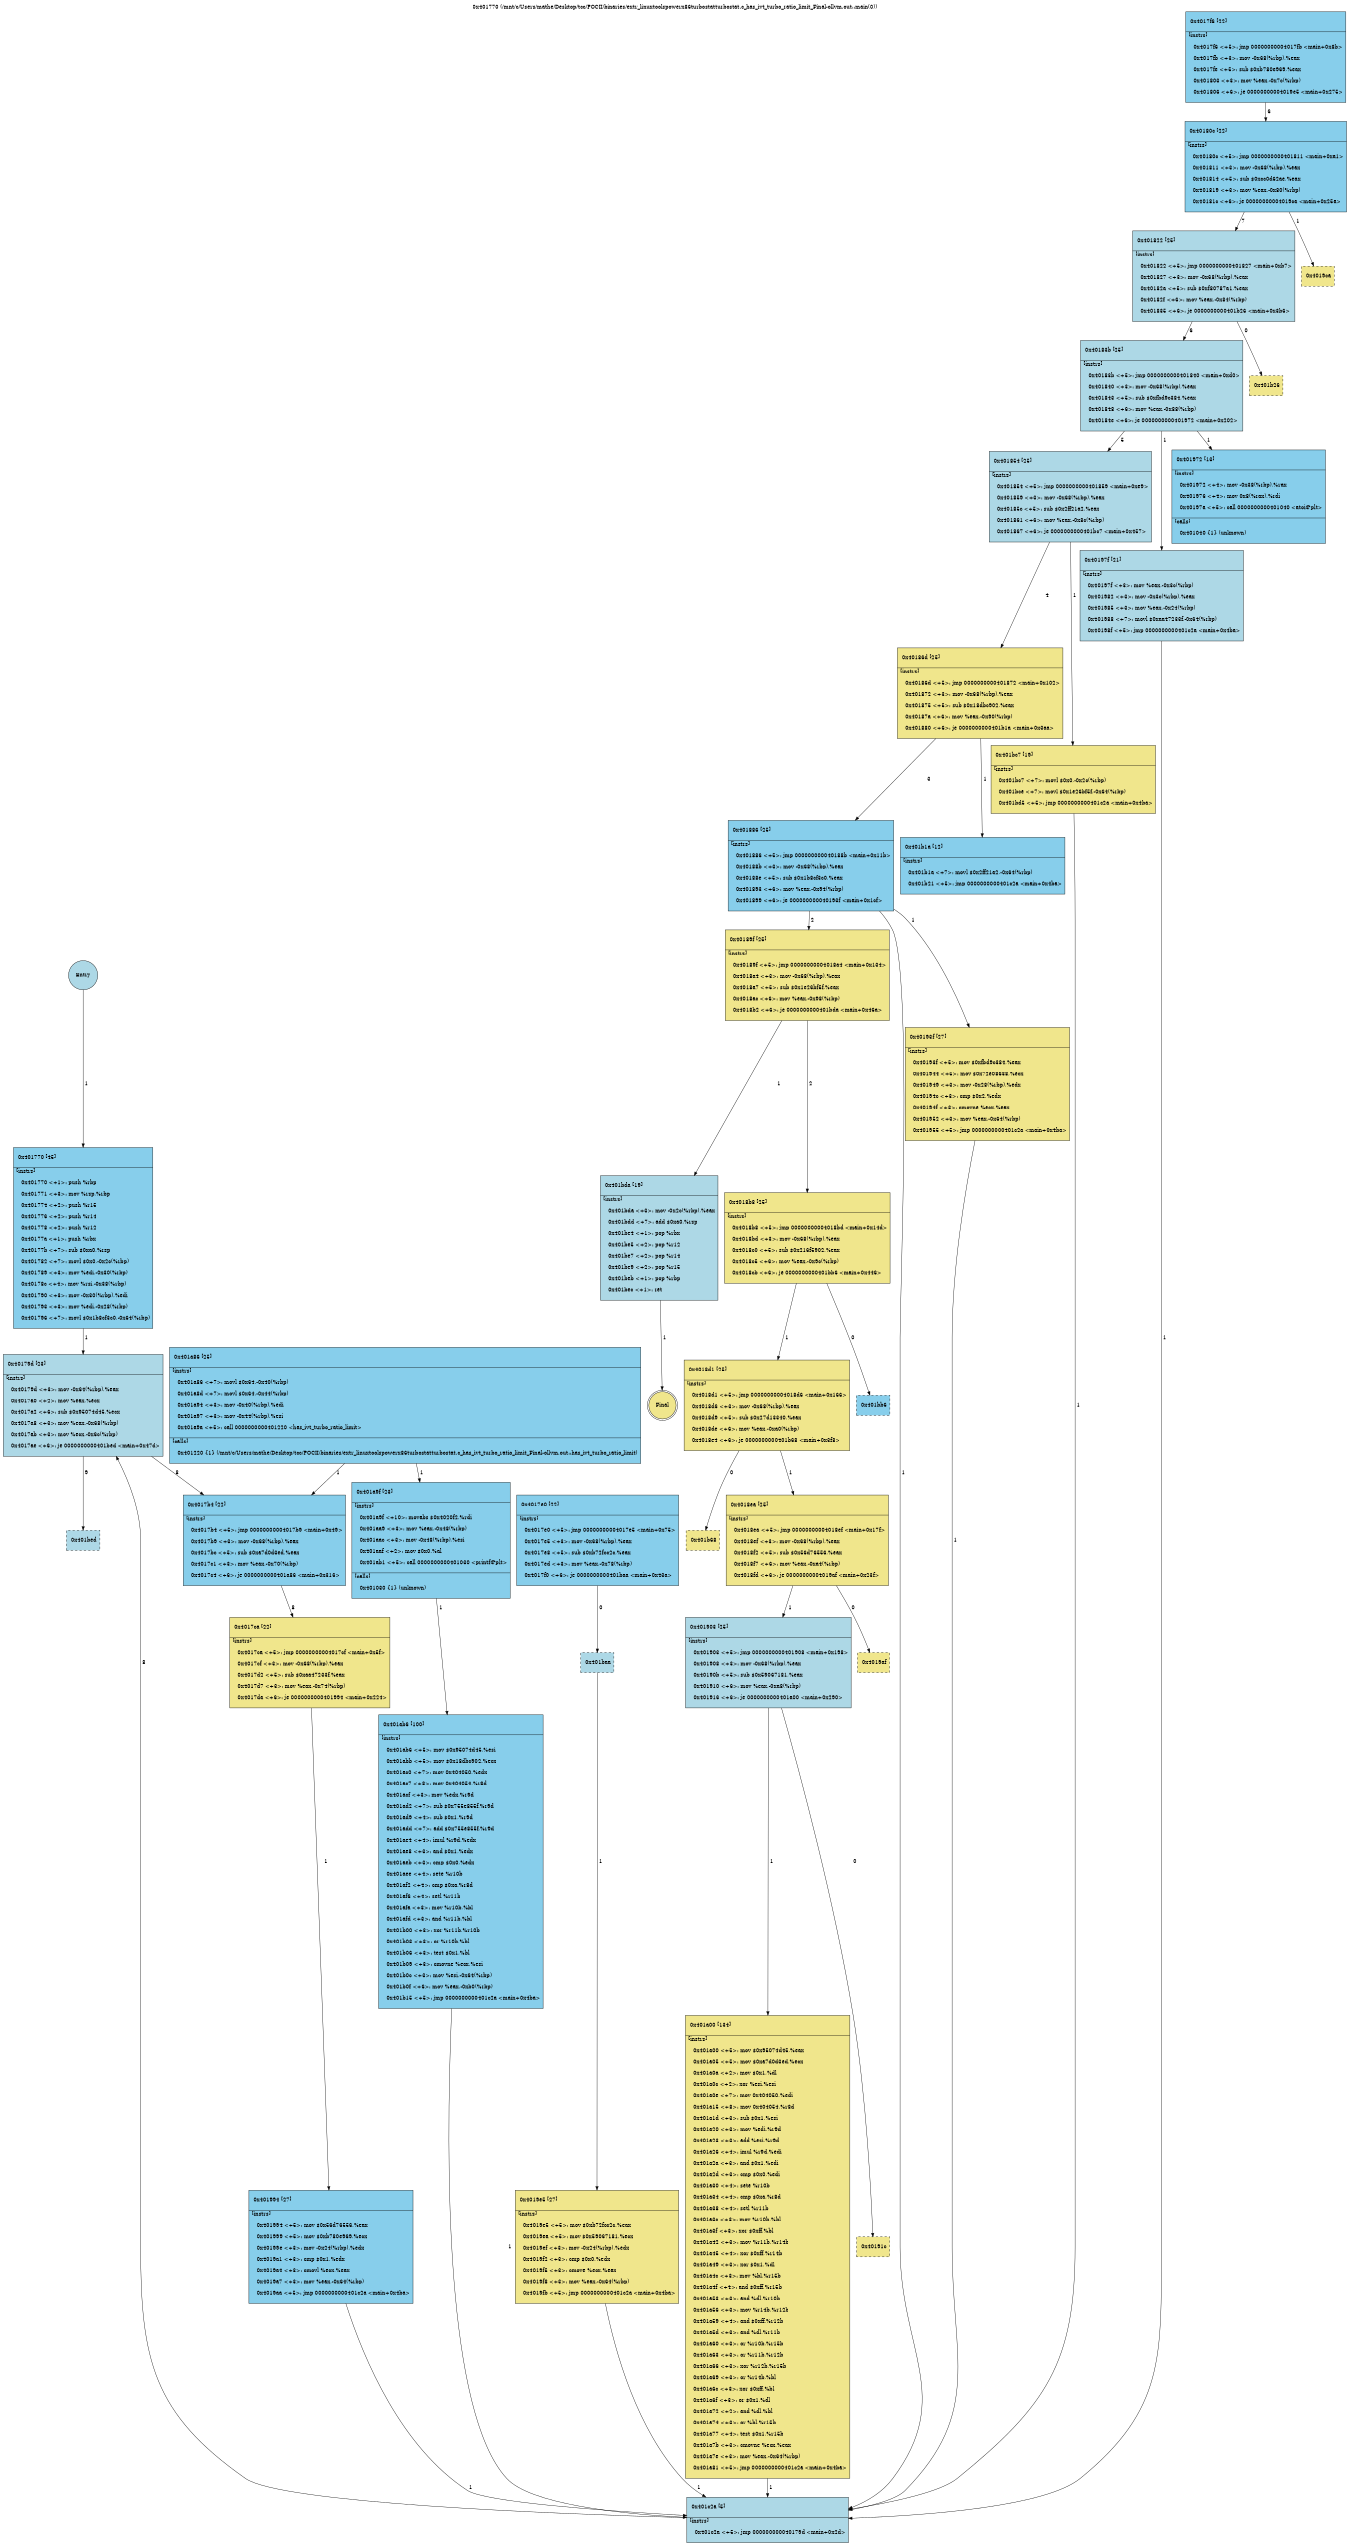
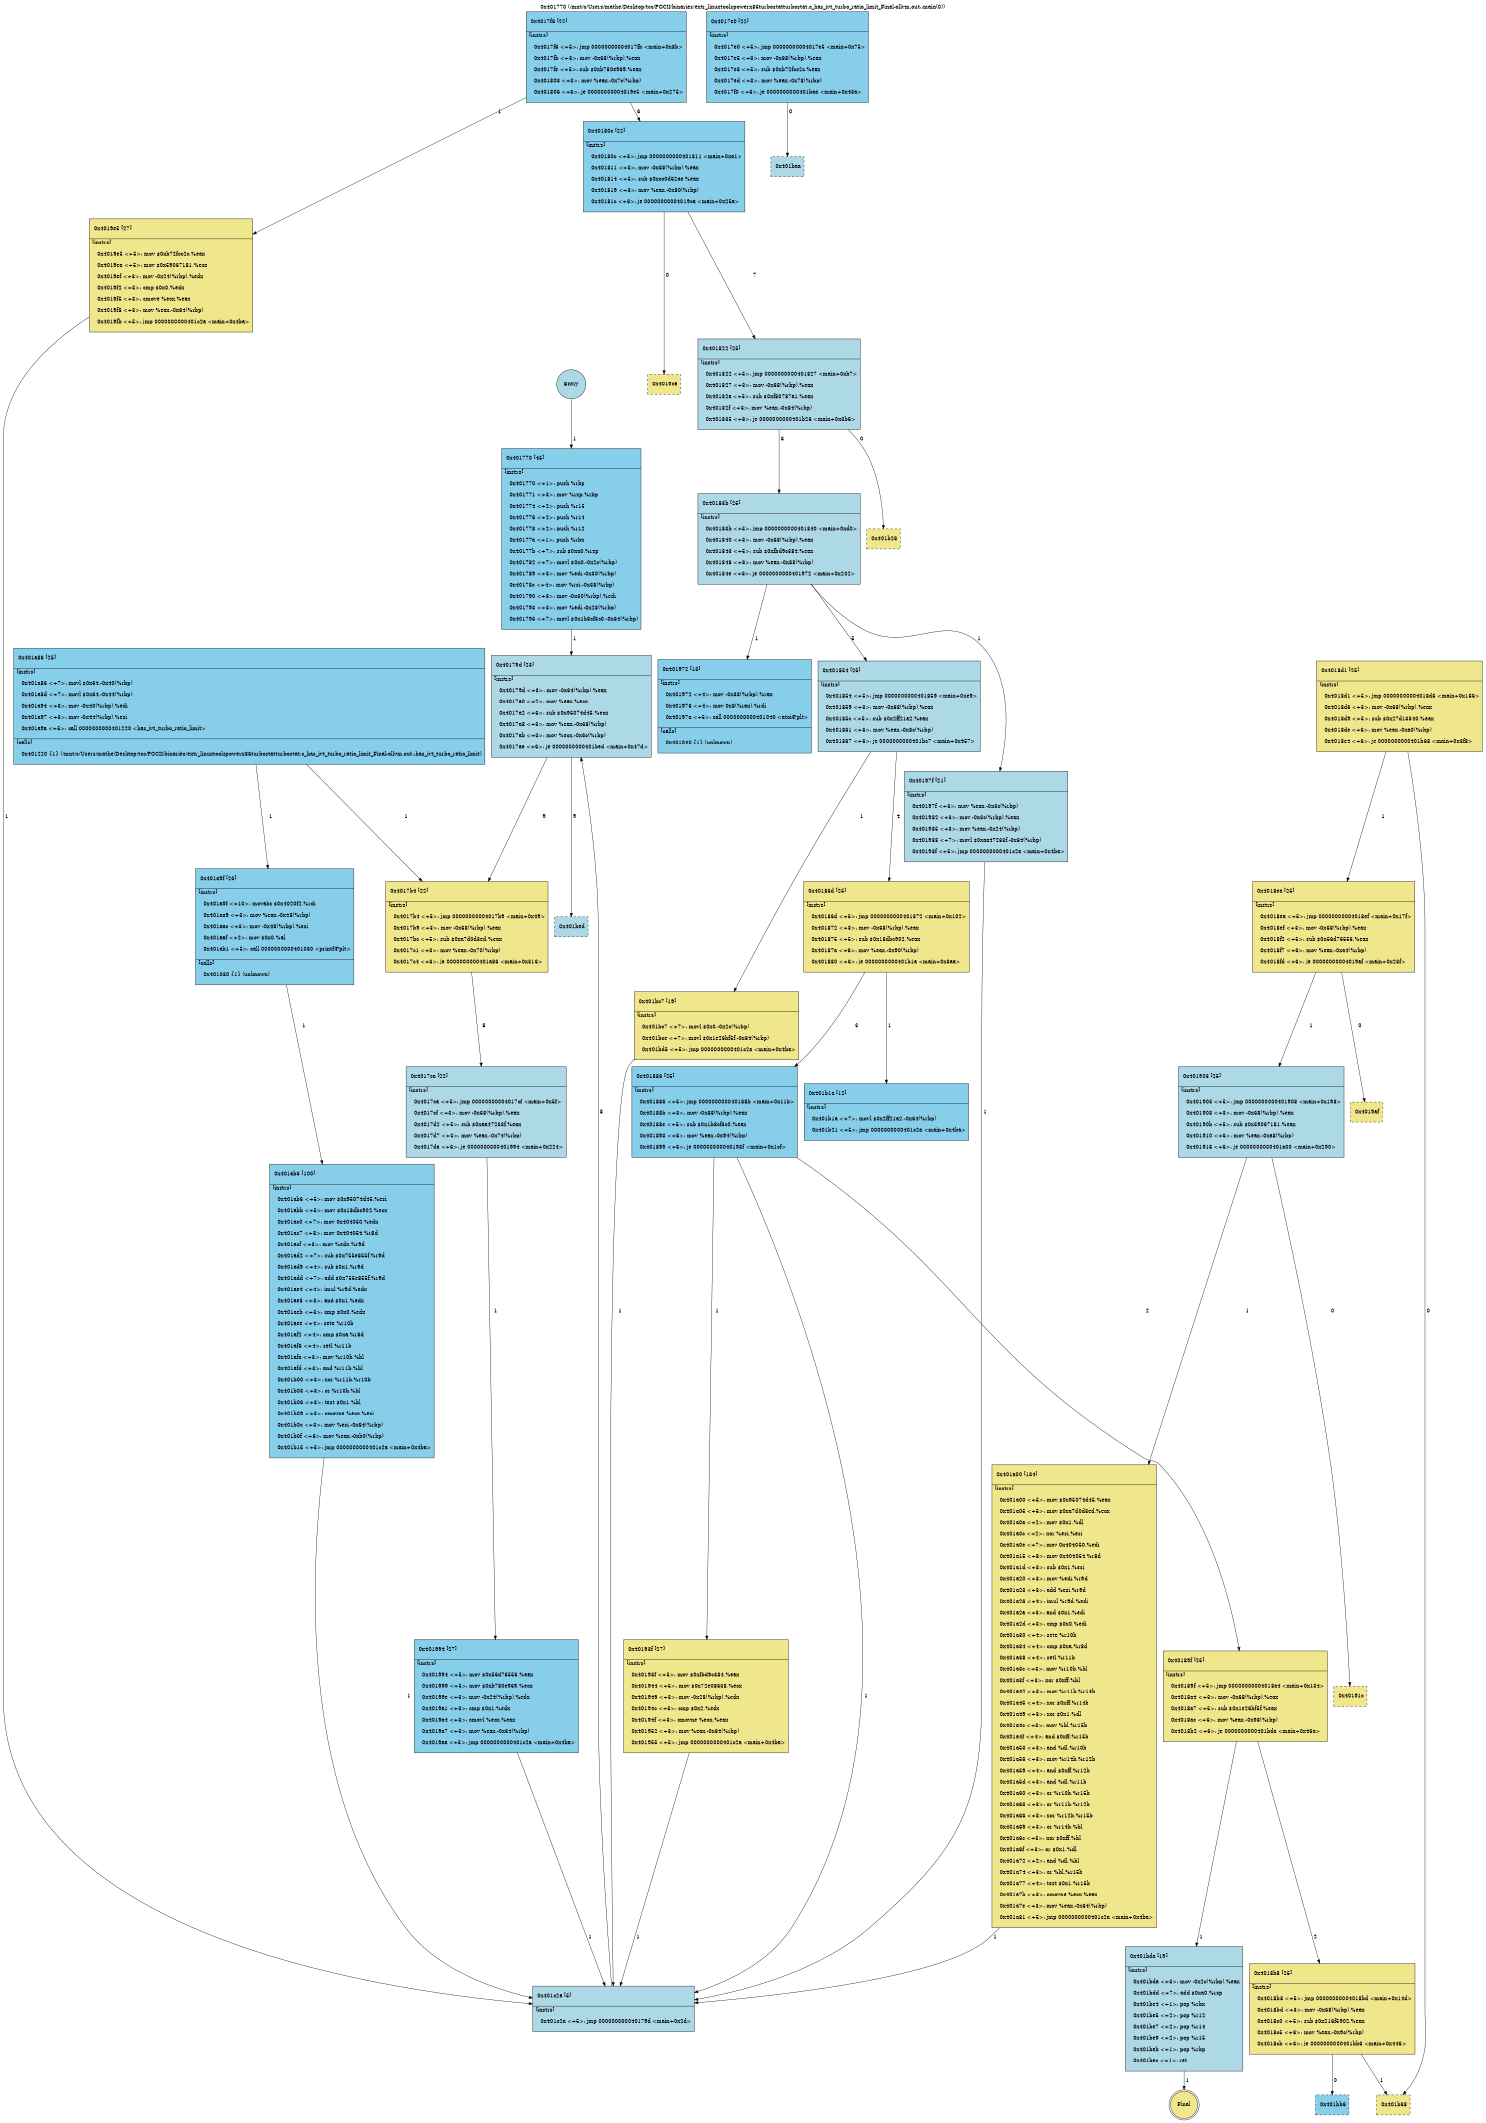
edge "0x40180c [22]" -> "0x4019ca": label " 1" -> " 0"
edge "0x4018b8 [25]" -> "0x4018d1 [25]": now "0x4018b8 [25]" -> "0x401b68"
edge "0x40179d [23]" -> "0x4017b4 [22]": label " 8" -> " 9"
node "0x4017b4 [22]": fillcolor skyblue -> khaki
node "0x4017ca [22]": fillcolor khaki -> lightblue
edge "0x401baa" -> "0x4019e5 [27]": now "0x4017f6 [22]" -> "0x4019e5 [27]"
